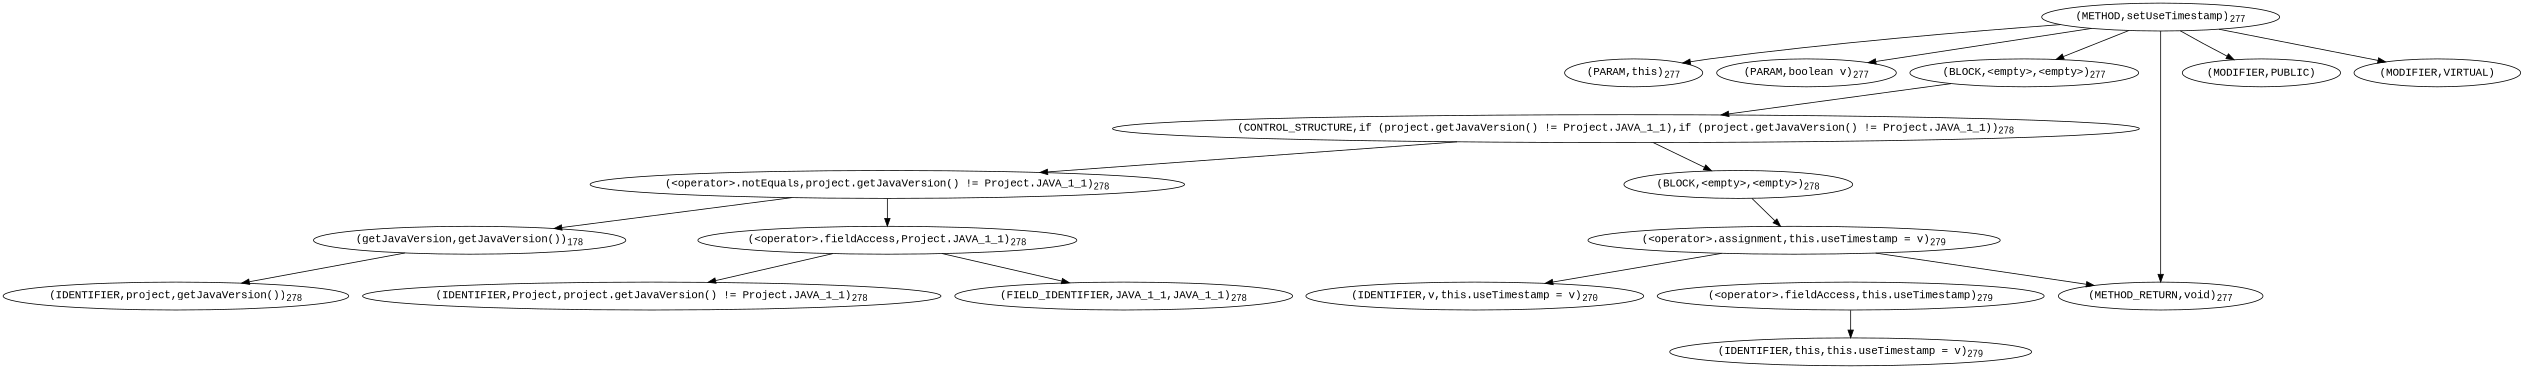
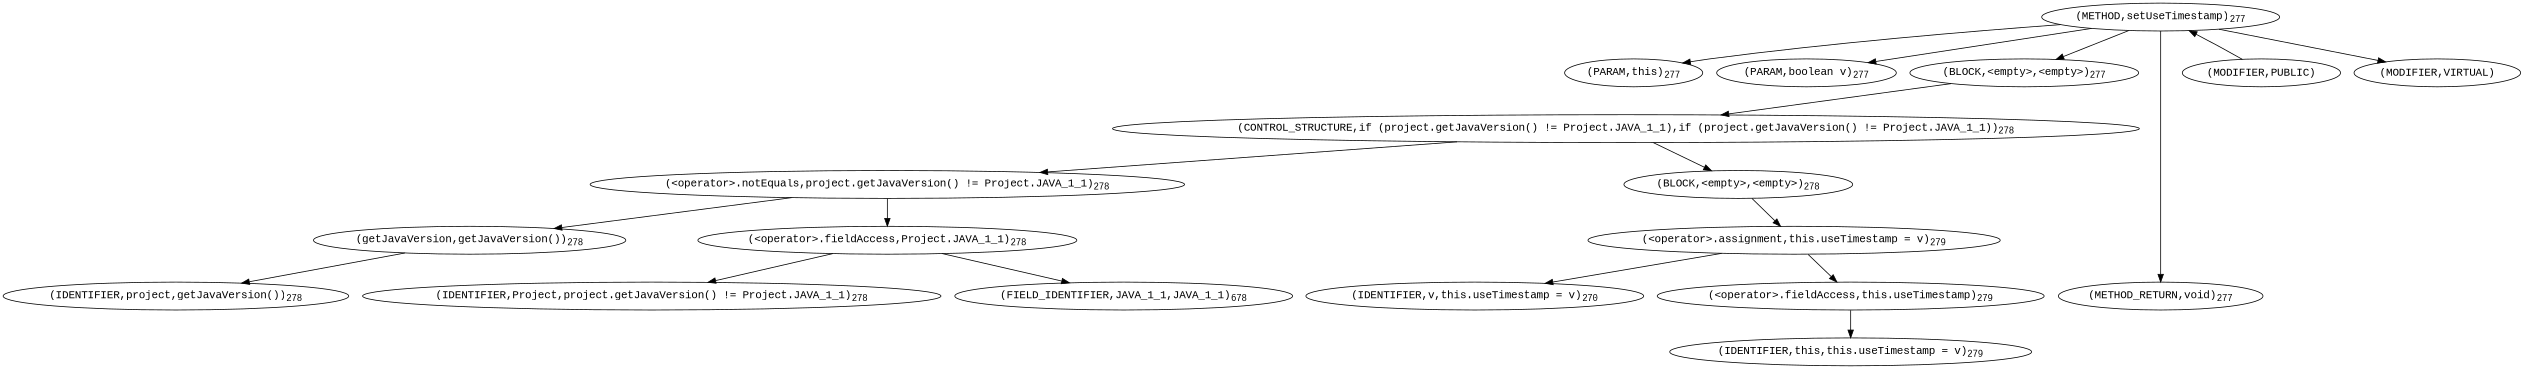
edge "(METHOD,setUseTimestamp)" -> "(MODIFIER,PUBLIC)": reversed
node "(getJavaVersion,getJavaVersion())": text "178" -> "278"
edge "(<operator>.assignment,this.useTimestamp = v)" -> "(METHOD_RETURN,void)": now "(<operator>.assignment,this.useTimestamp = v)" -> "(<operator>.fieldAccess,this.useTimestamp)"
node "(FIELD_IDENTIFIER,JAVA_1_1,JAVA_1_1)": text "278" -> "678"
